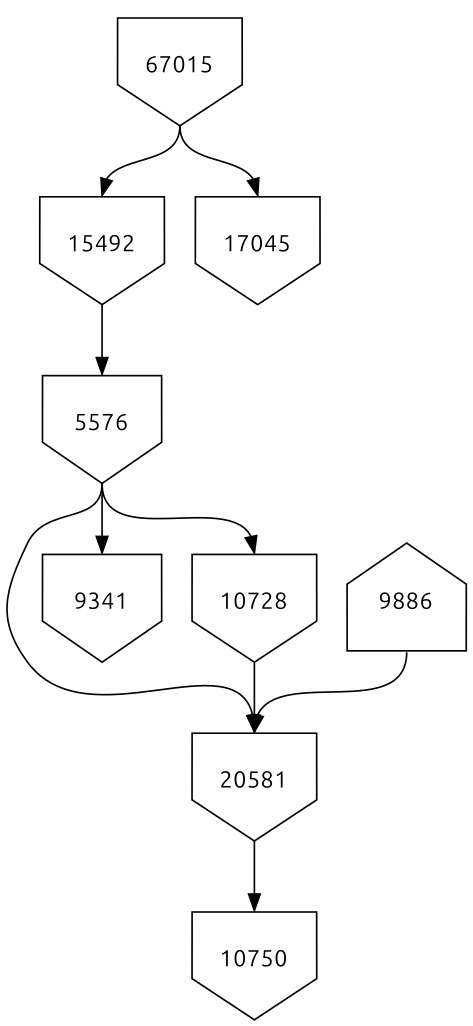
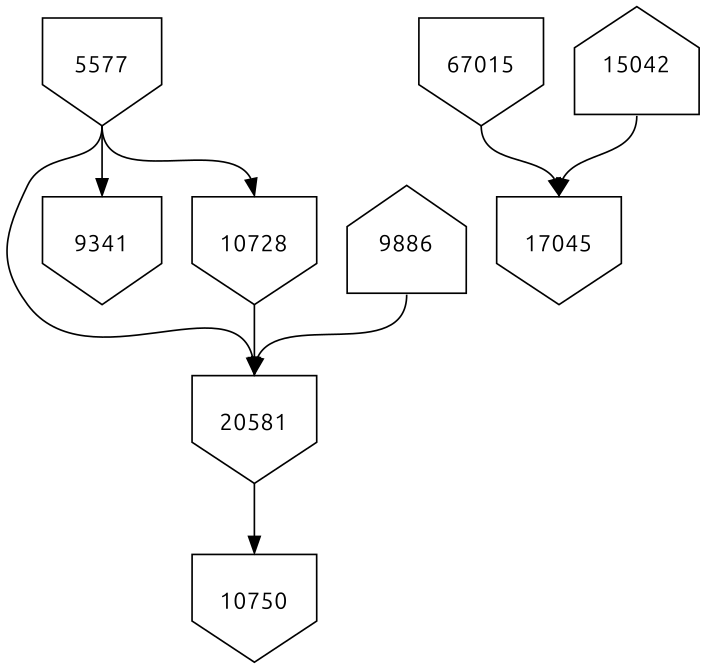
node "15042": added
node "15492": removed
node "5576": label "5576" -> "5577"
